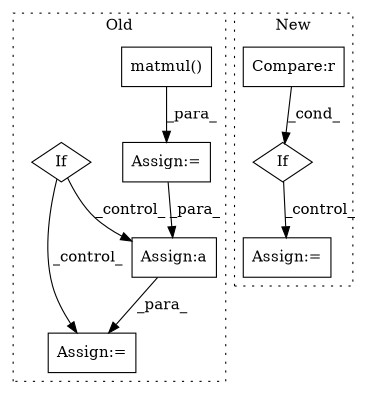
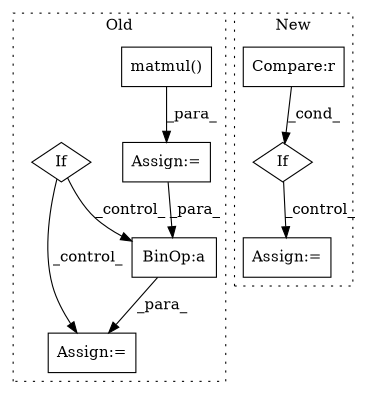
node "Assign:a": label "Assign:a" -> "BinOp:a"
